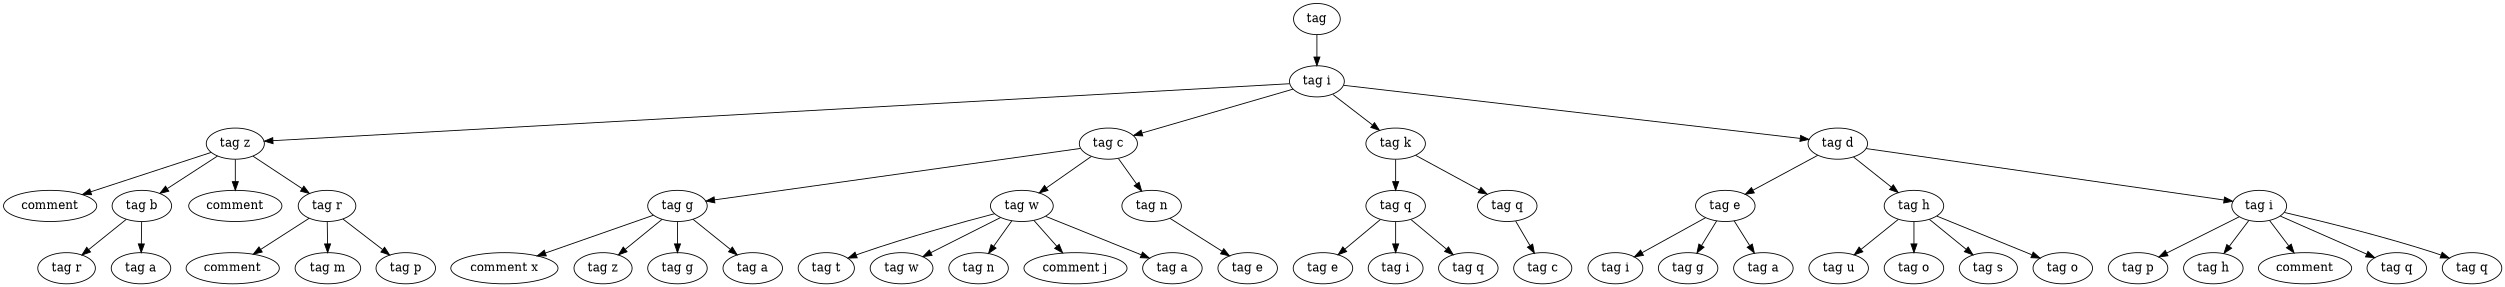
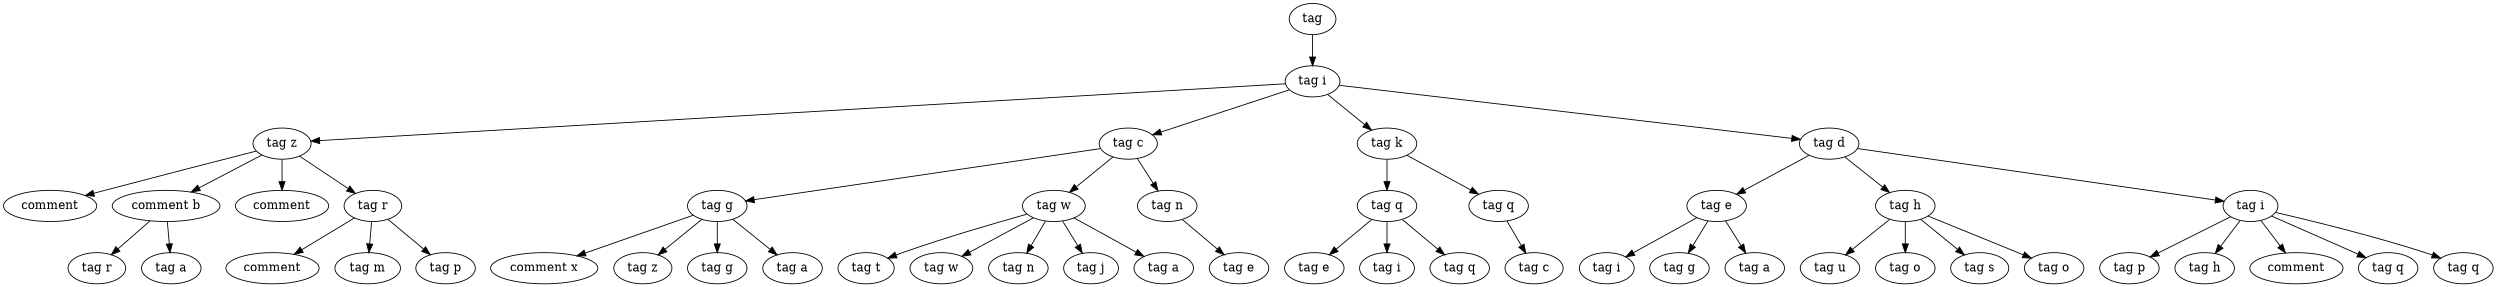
node "tag b": label "tag b" -> "comment b"
node "comment j": label "comment j" -> "tag j"
